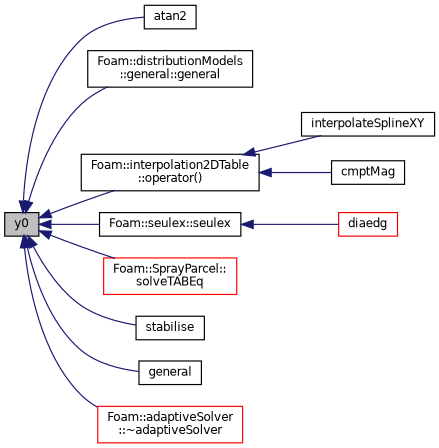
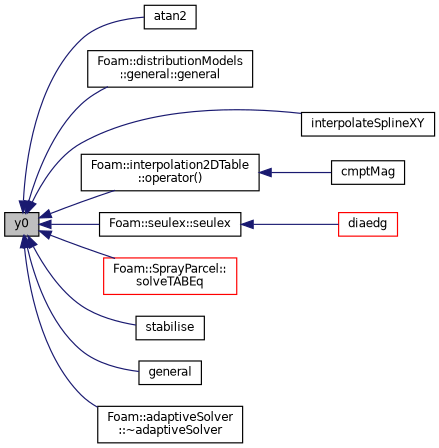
edge "interpolateSplineXY" -> "Foam::interpolation2DTable ::operator()": now "interpolateSplineXY" -> "y0"
node "Foam::adaptiveSolver ::~adaptiveSolver": color red -> black
